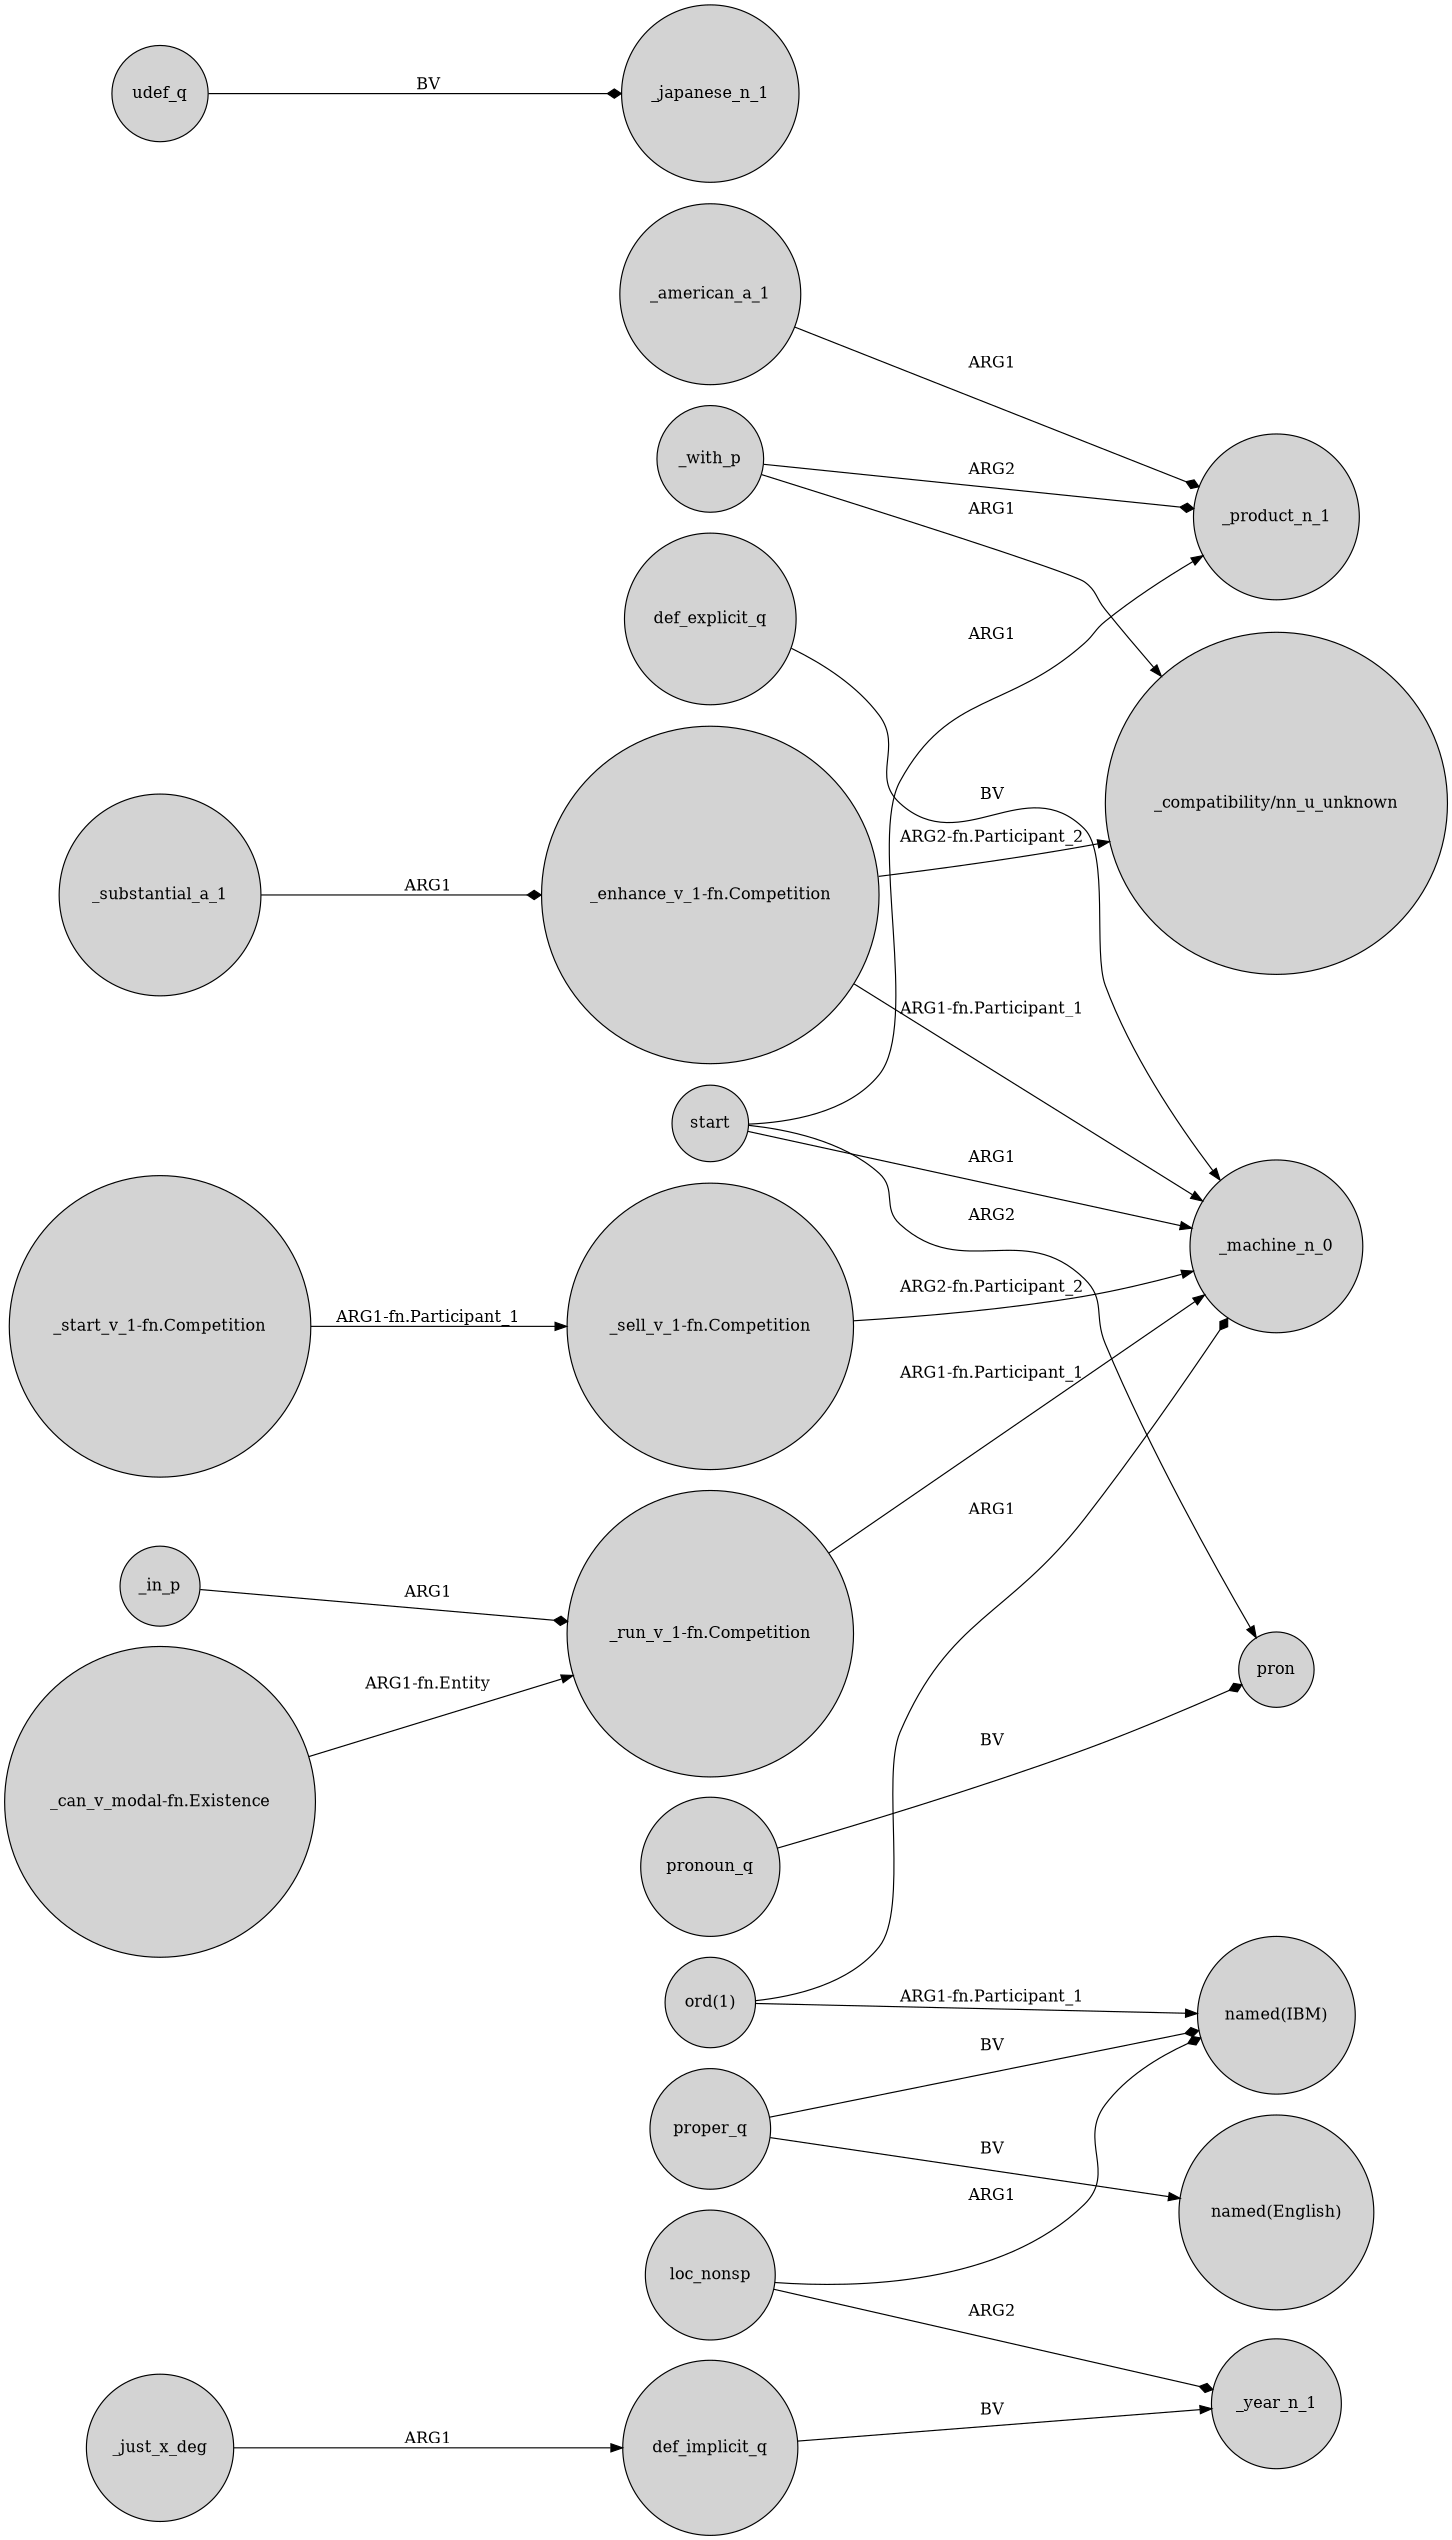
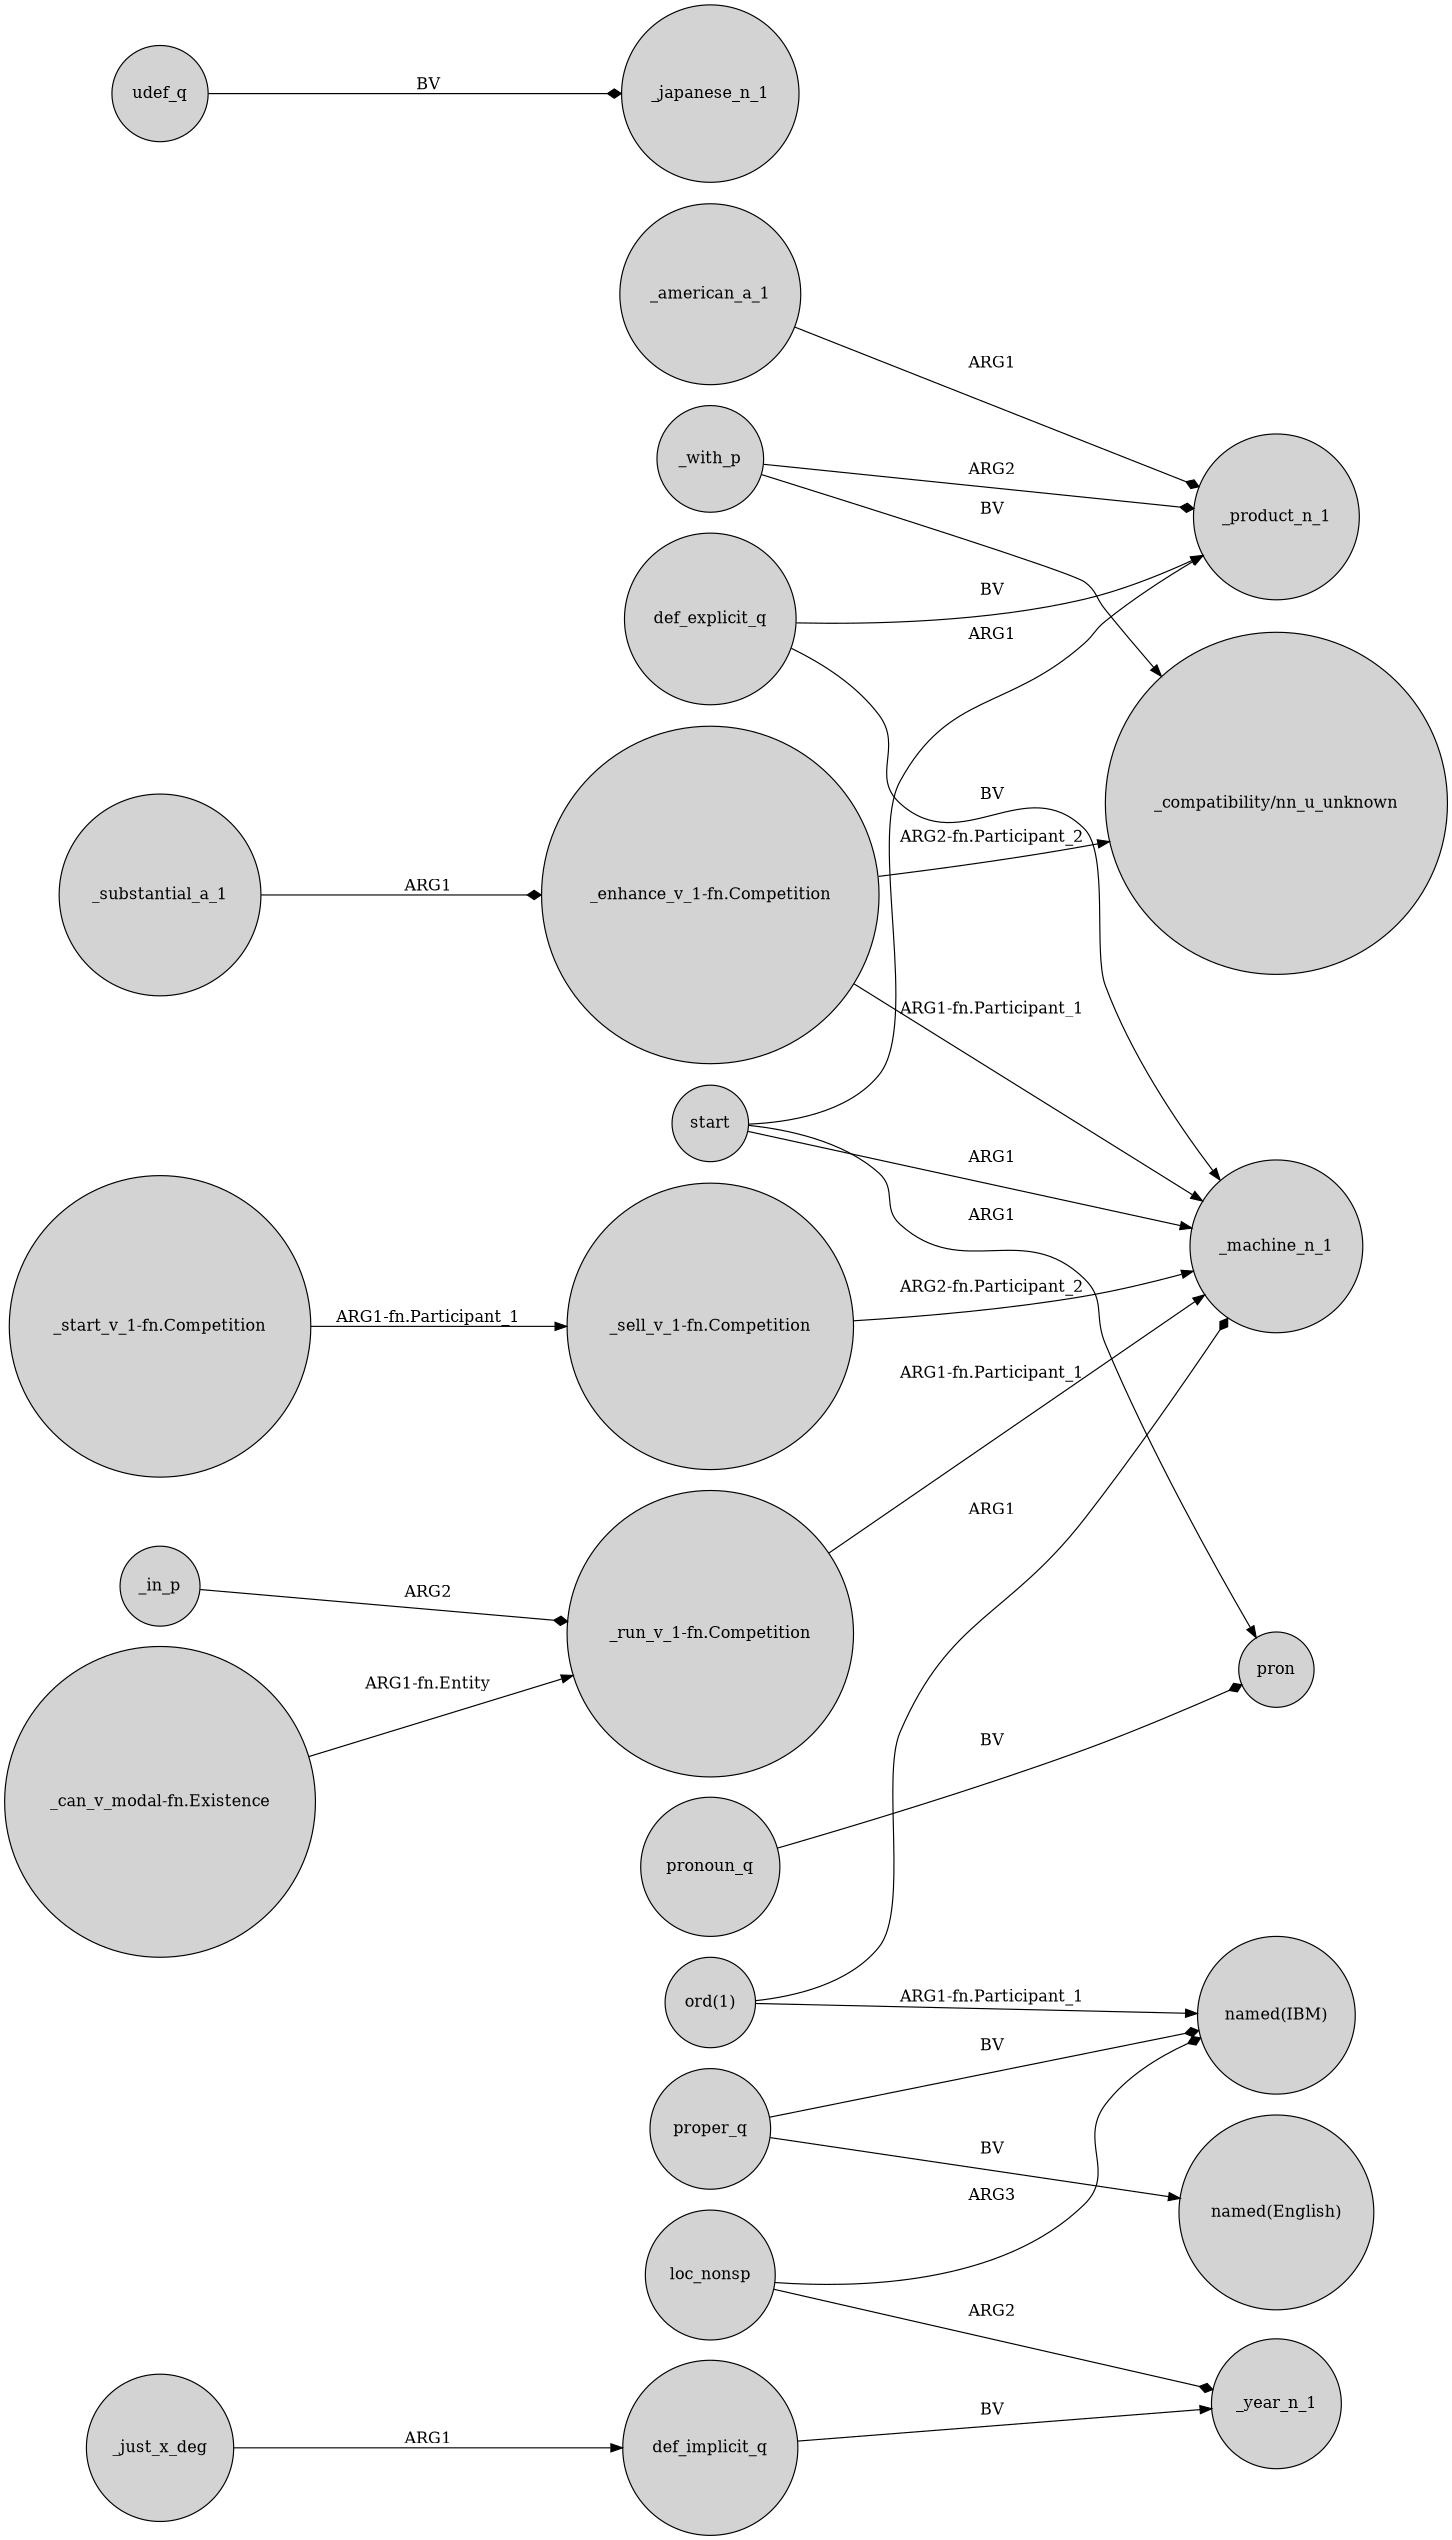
edge "_with_p" -> "_compatibility/nn_u_unknown": label "ARG1" -> "BV"
edge "def_explicit_q" -> "_product_n_1": added, label "BV"
edge "start" -> "pron": label "ARG2" -> "ARG1"
node "_machine_n_0": label "_machine_n_0" -> "_machine_n_1"
edge "_in_p" -> "_run_v_1-fn.Competition": label "ARG1" -> "ARG2"
edge "loc_nonsp" -> "named(IBM)": label "ARG1" -> "ARG3"
